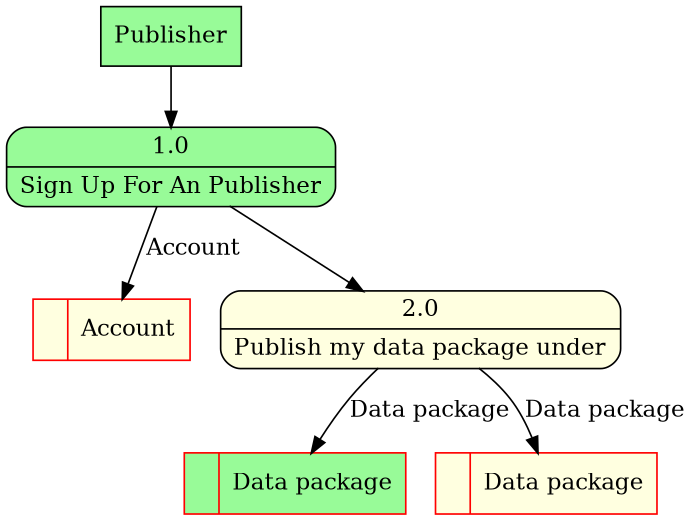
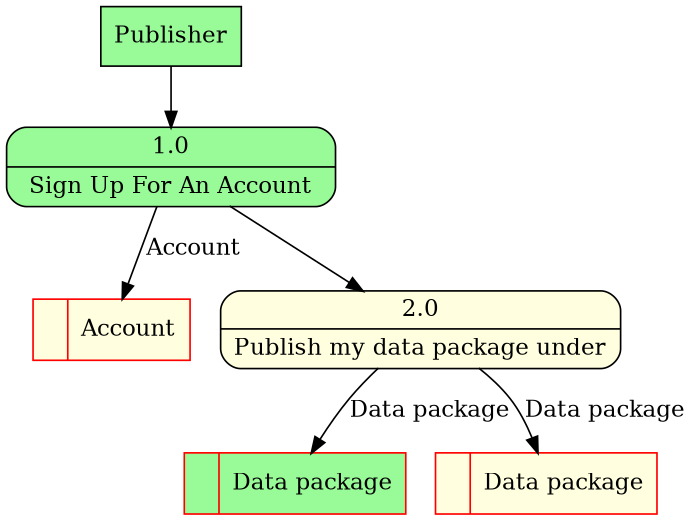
node "1.0": text "Sign Up For An Publisher" -> "Sign Up For An Account"
